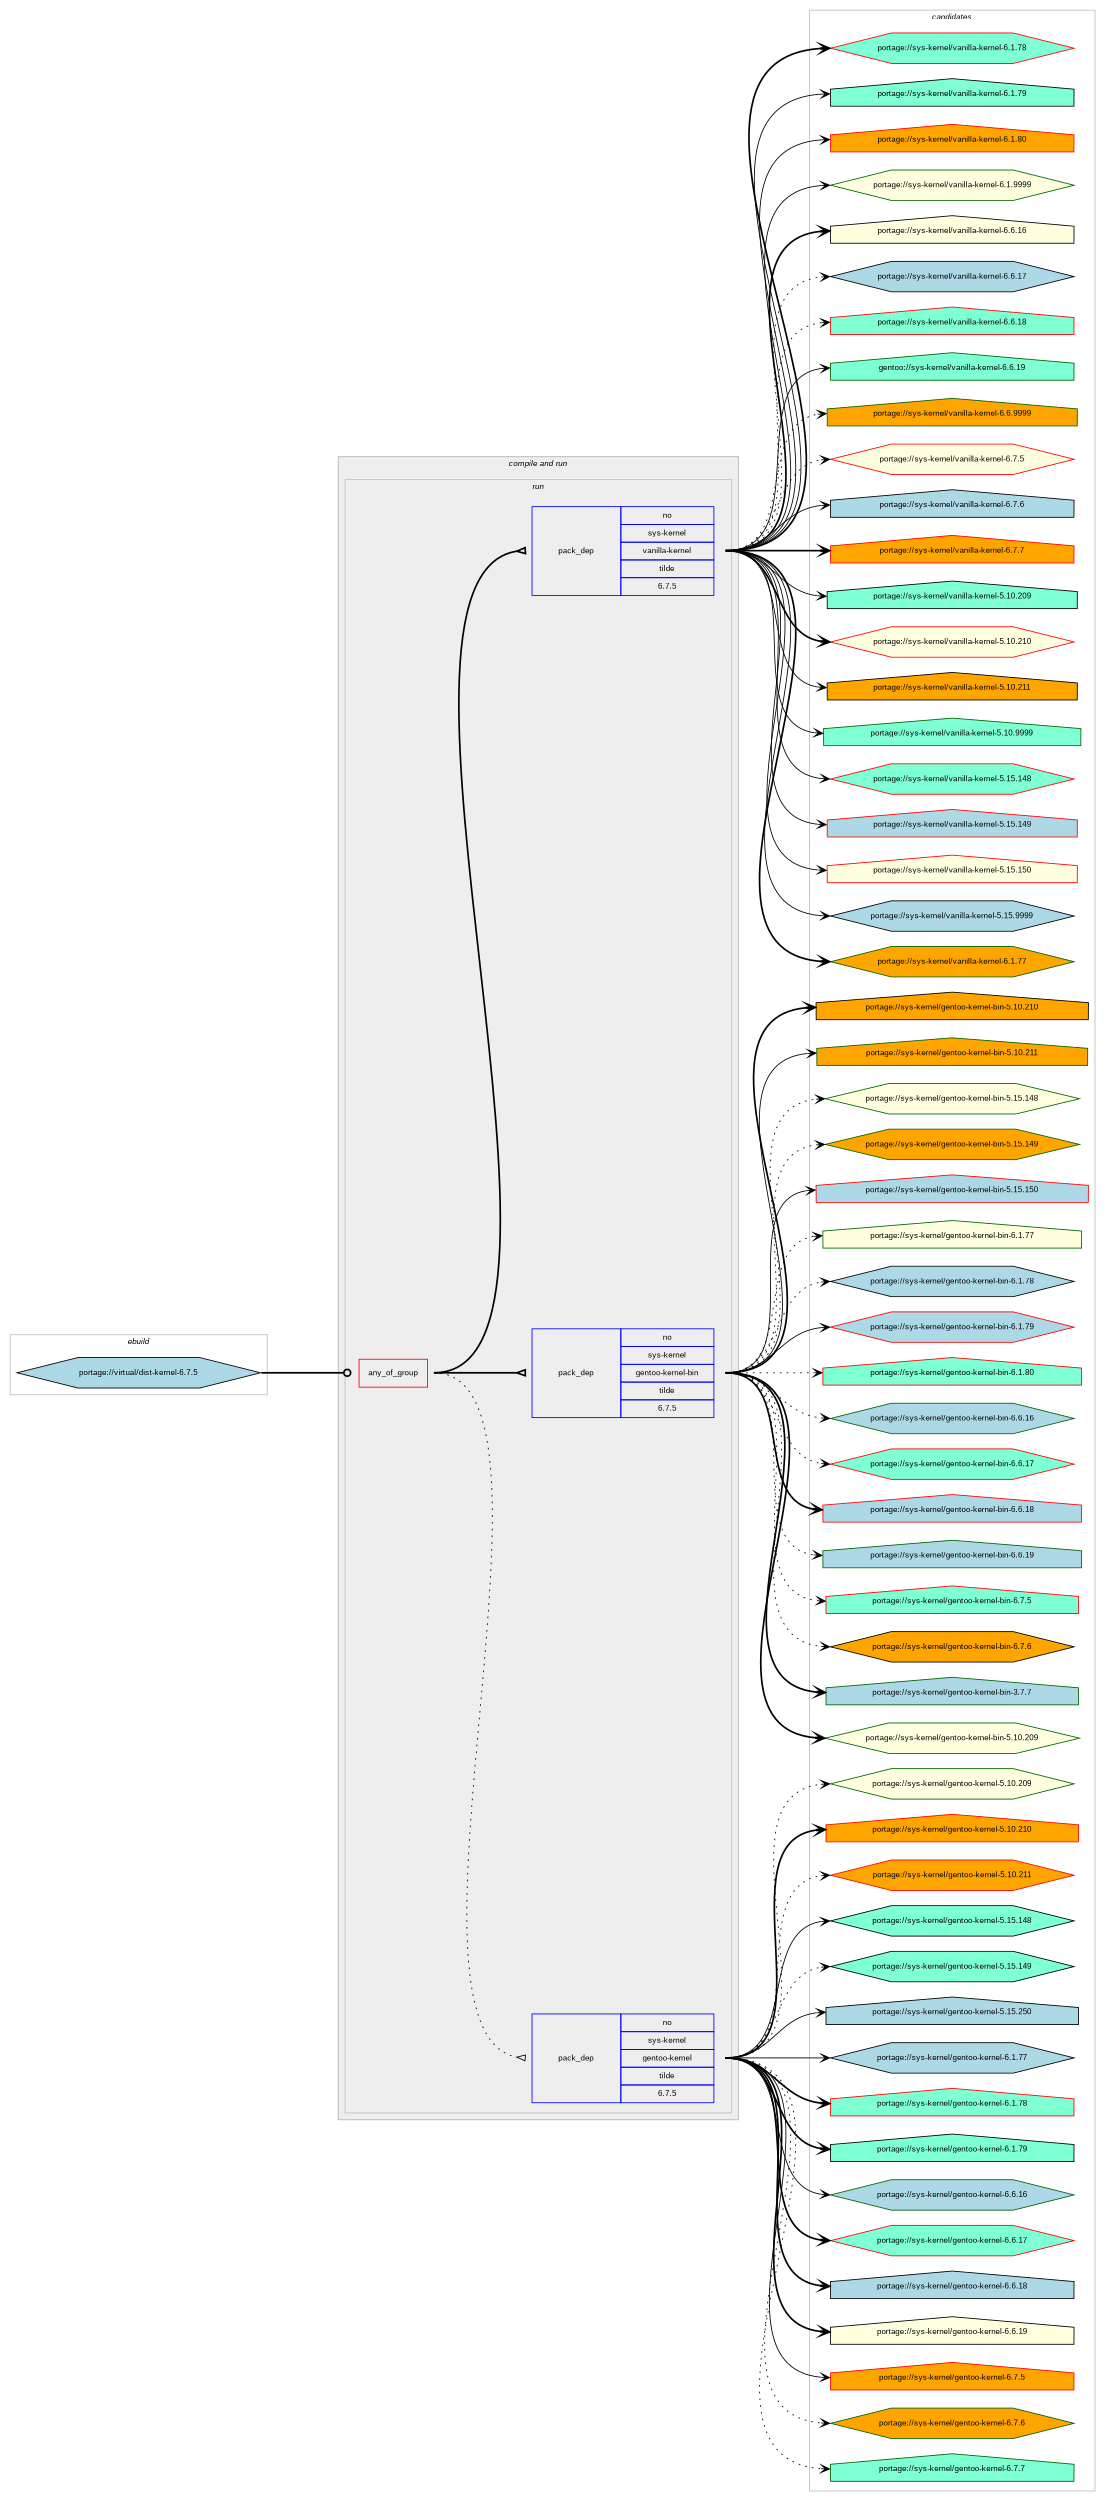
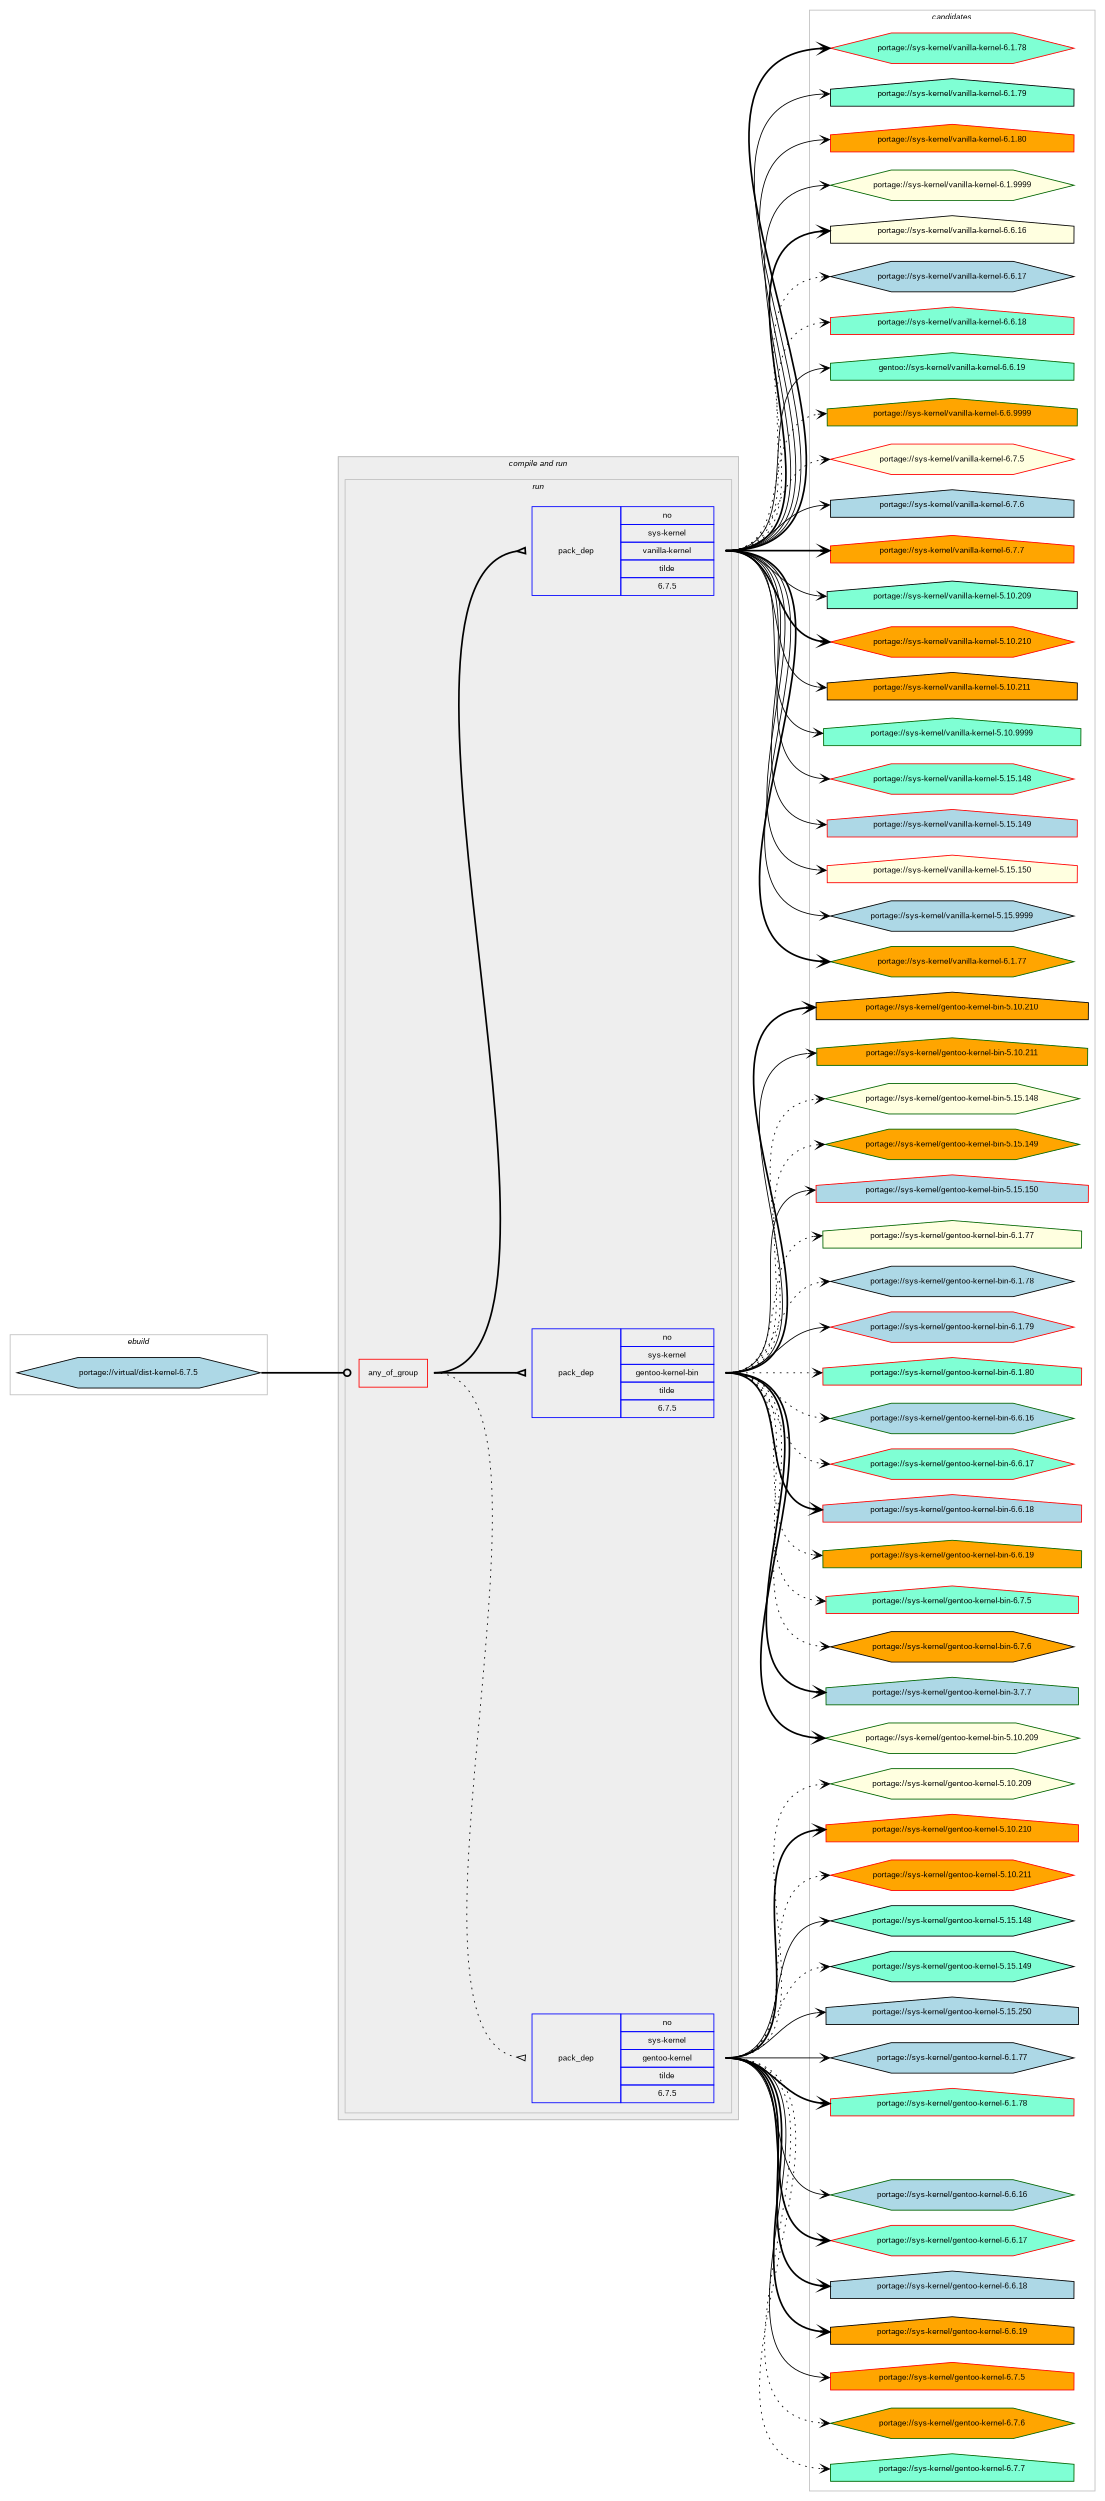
node "portage://sys-kernel/vanilla-kernel-5.10.210": fillcolor lightyellow -> orange
node "portage://sys-kernel/gentoo-kernel-bin-6.6.19": fillcolor lightblue -> orange
node "portage://sys-kernel/gentoo-kernel-6.1.79": removed
node "portage://sys-kernel/gentoo-kernel-6.6.19": fillcolor lightyellow -> orange
